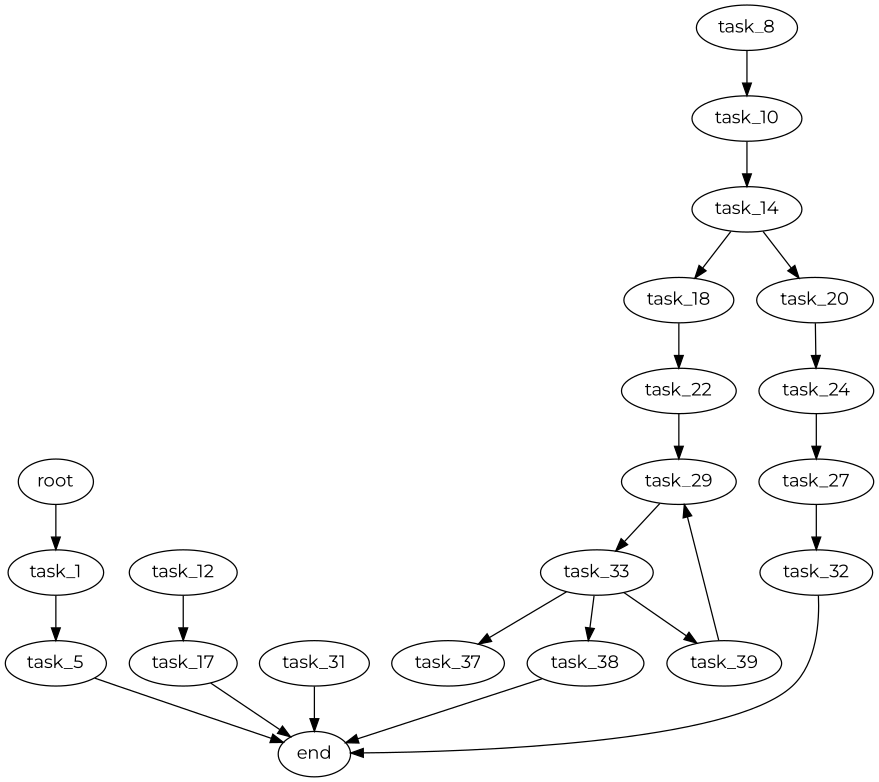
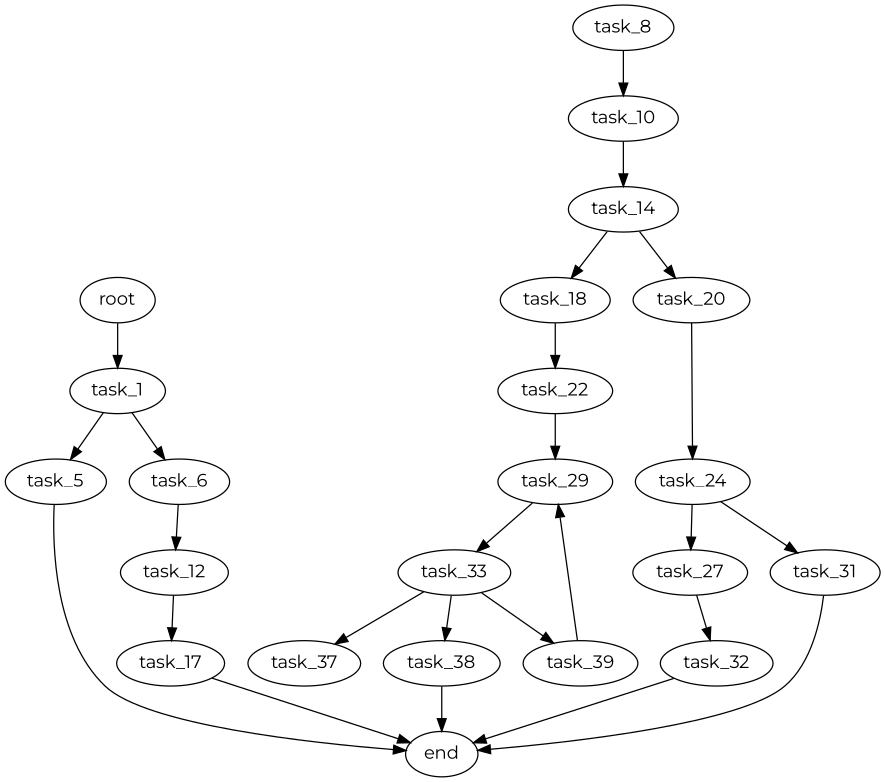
node "task_6": added
edge "task_24" -> "task_31": added
